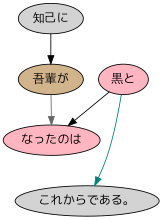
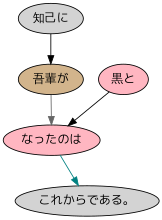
edge "黒と" -> "これからである。": now "なったのは" -> "これからである。"
